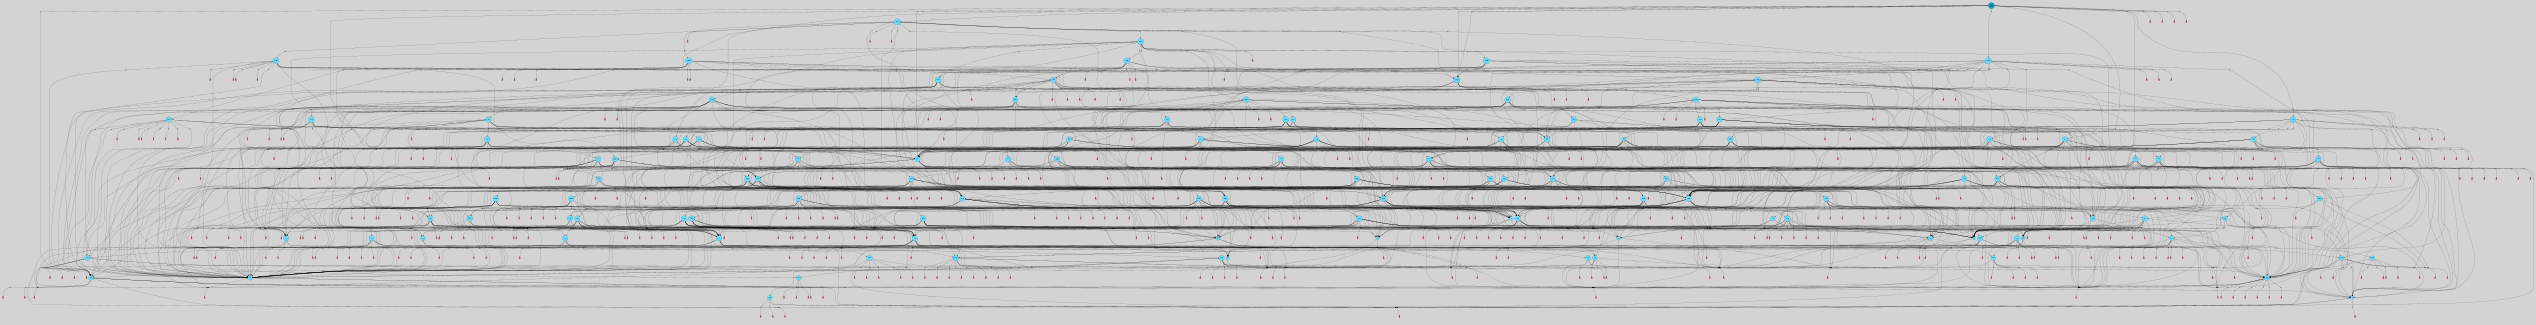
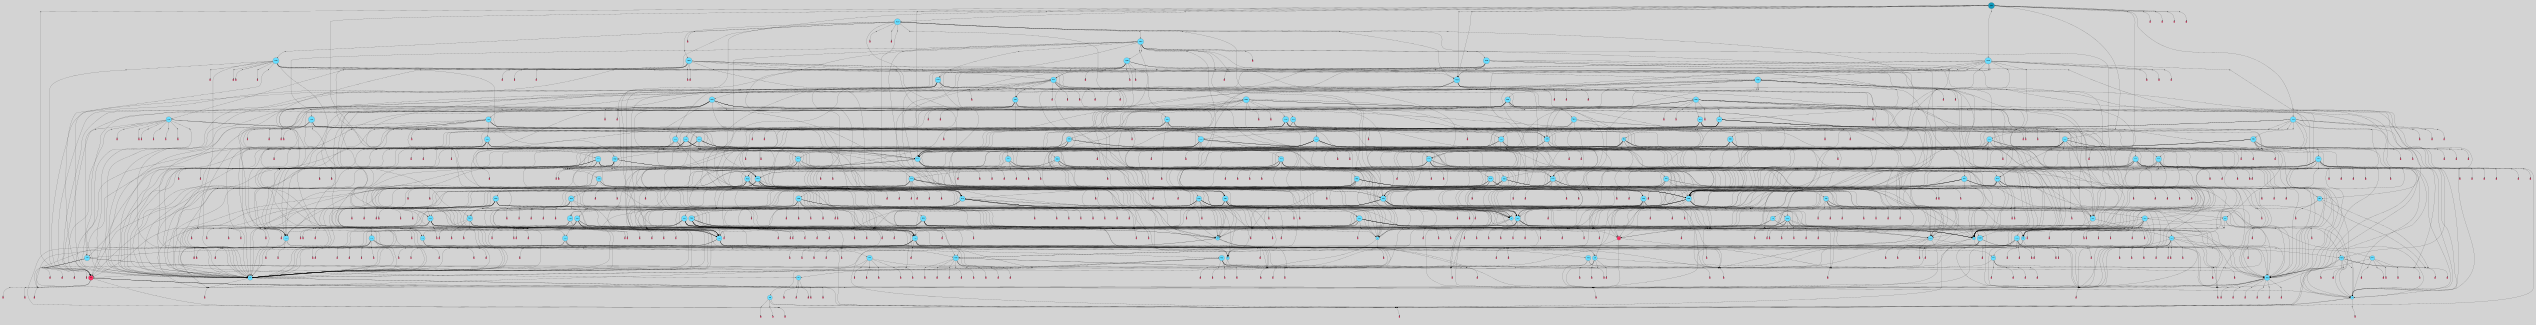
node "T11": fillcolor #66ddff -> #ff3366
node "T164": fillcolor #66ddff -> #ff3366
